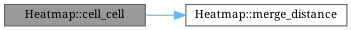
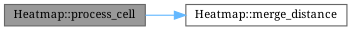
node "Heatmap::cell_cell": label "Heatmap::cell_cell" -> "Heatmap::process_cell"
